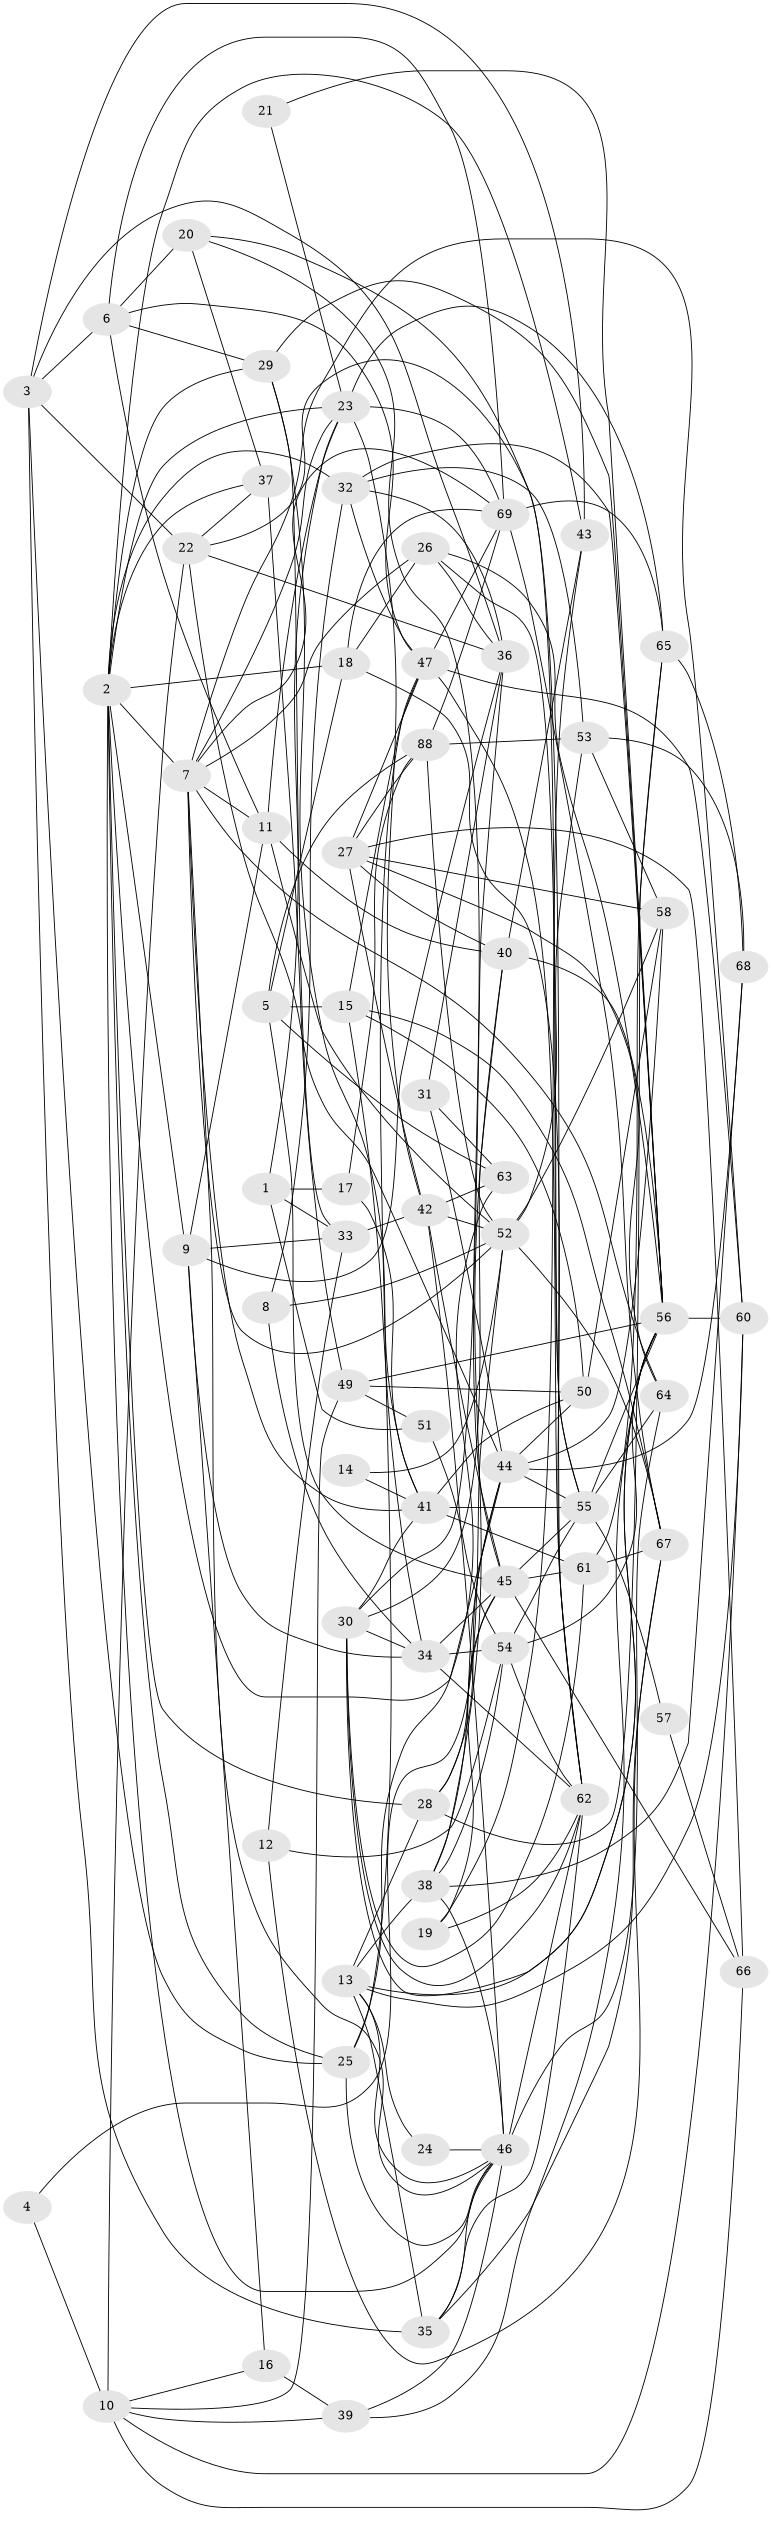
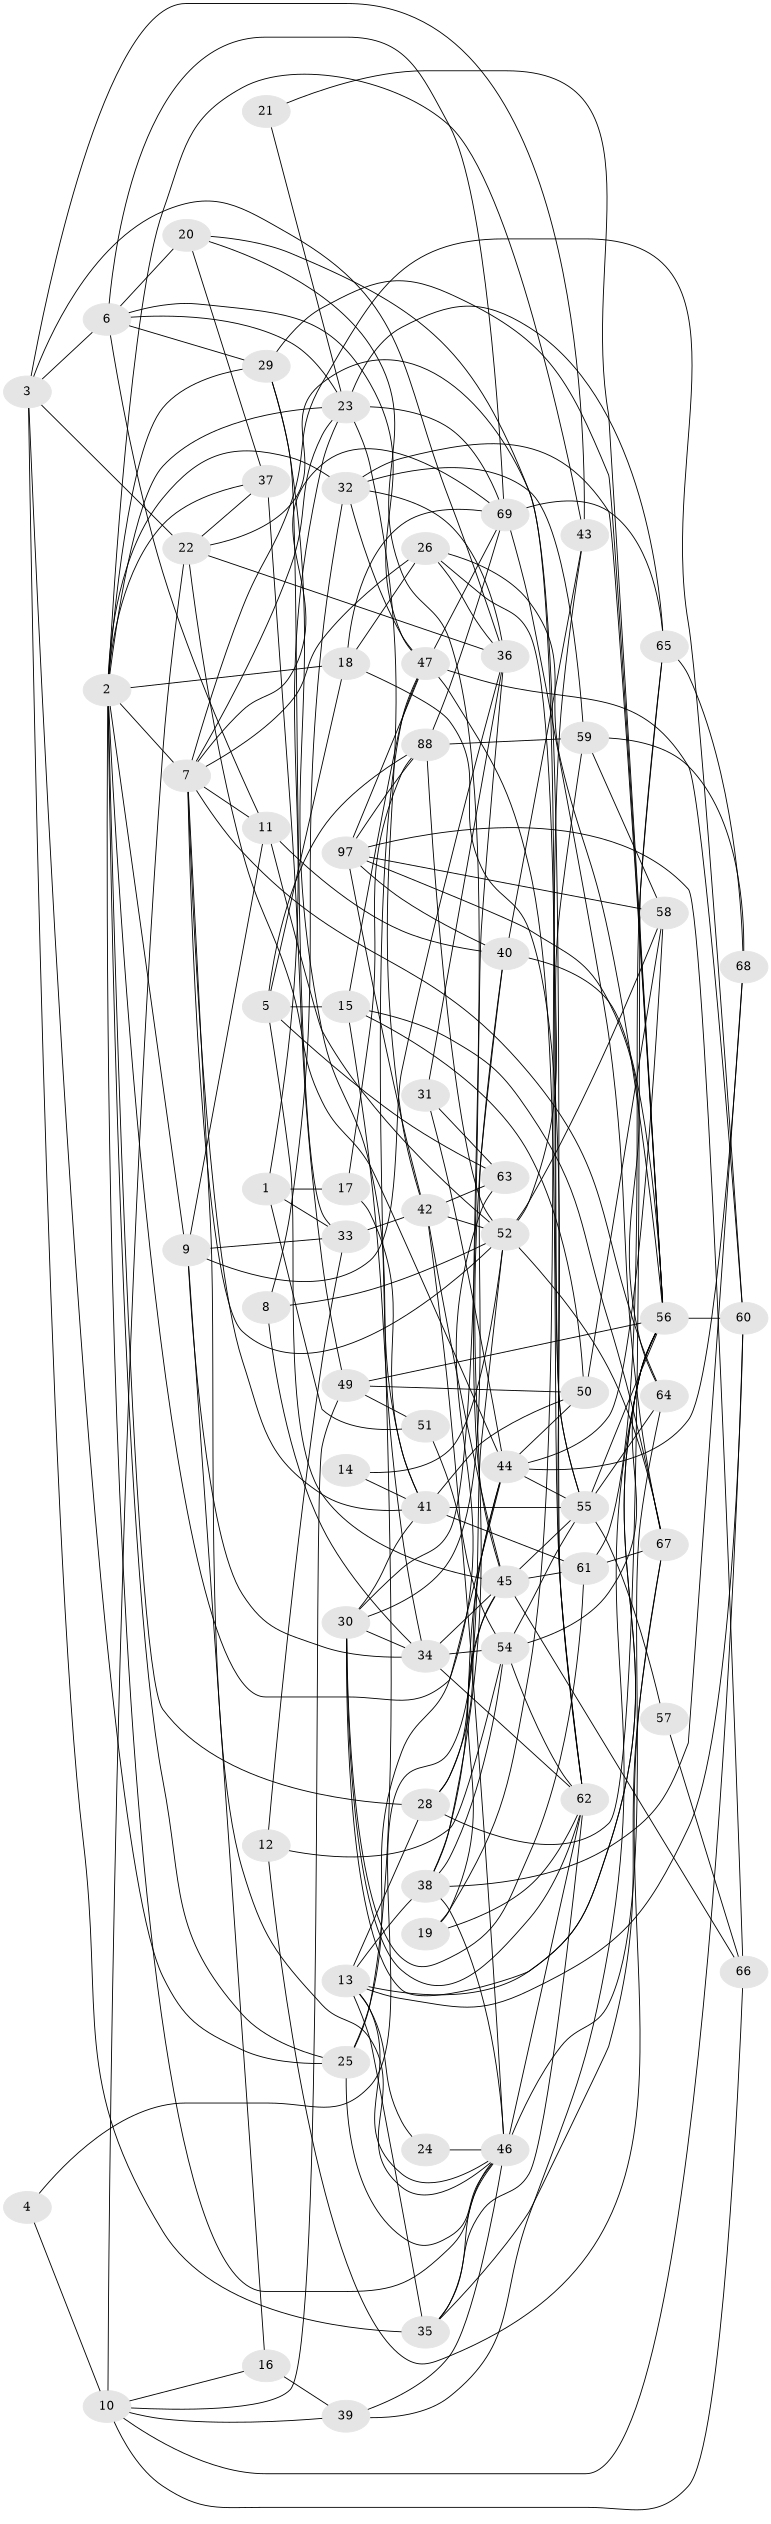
edge "23" -- "11": now "23" -- "6"
node "53": label "53" -> "59"
node "27": label "27" -> "97"
